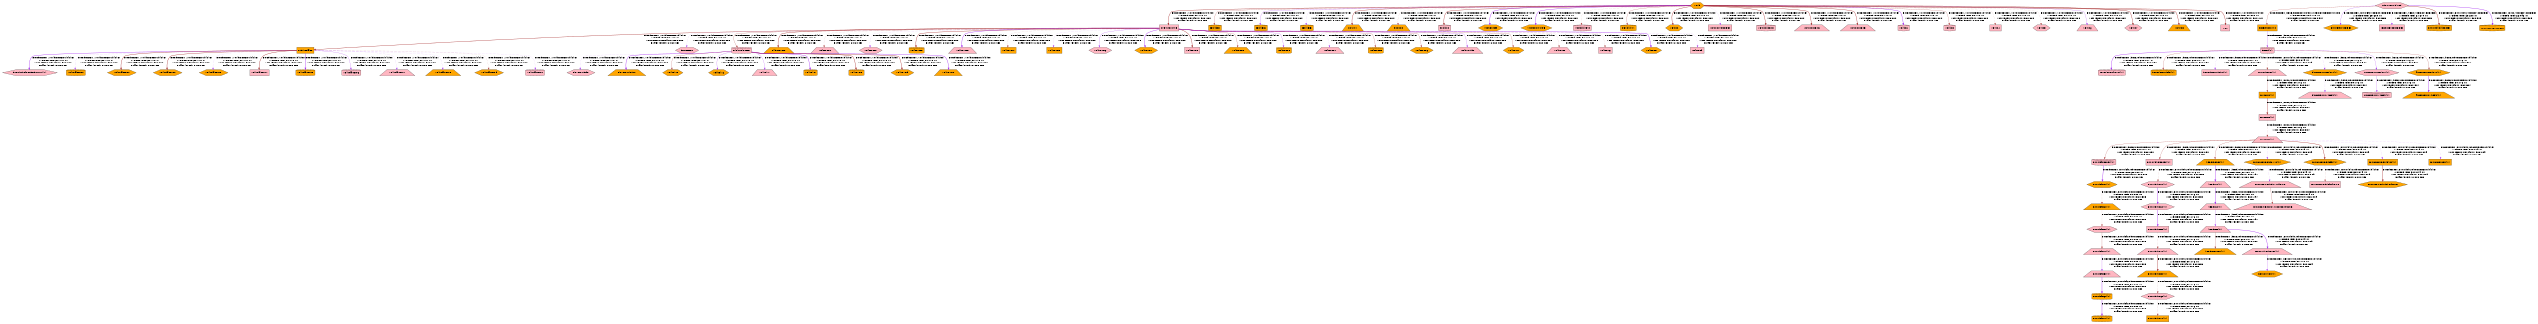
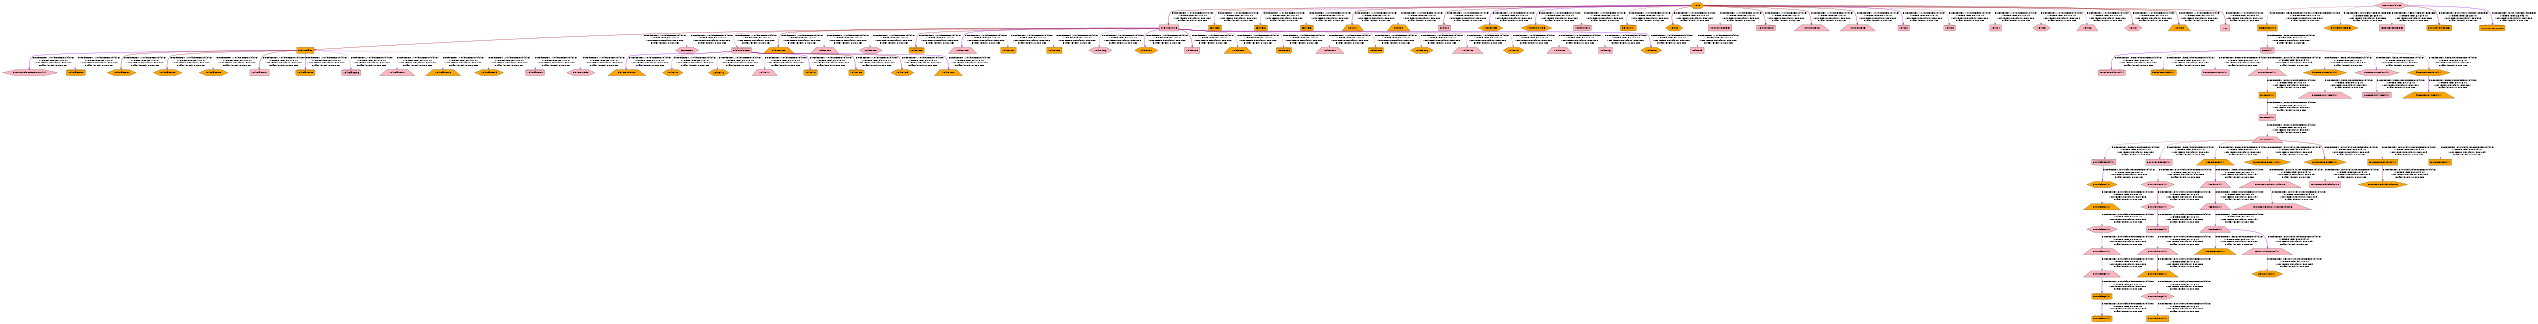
node "wall_world3": label "wall_world3" -> "wall_ext3"
